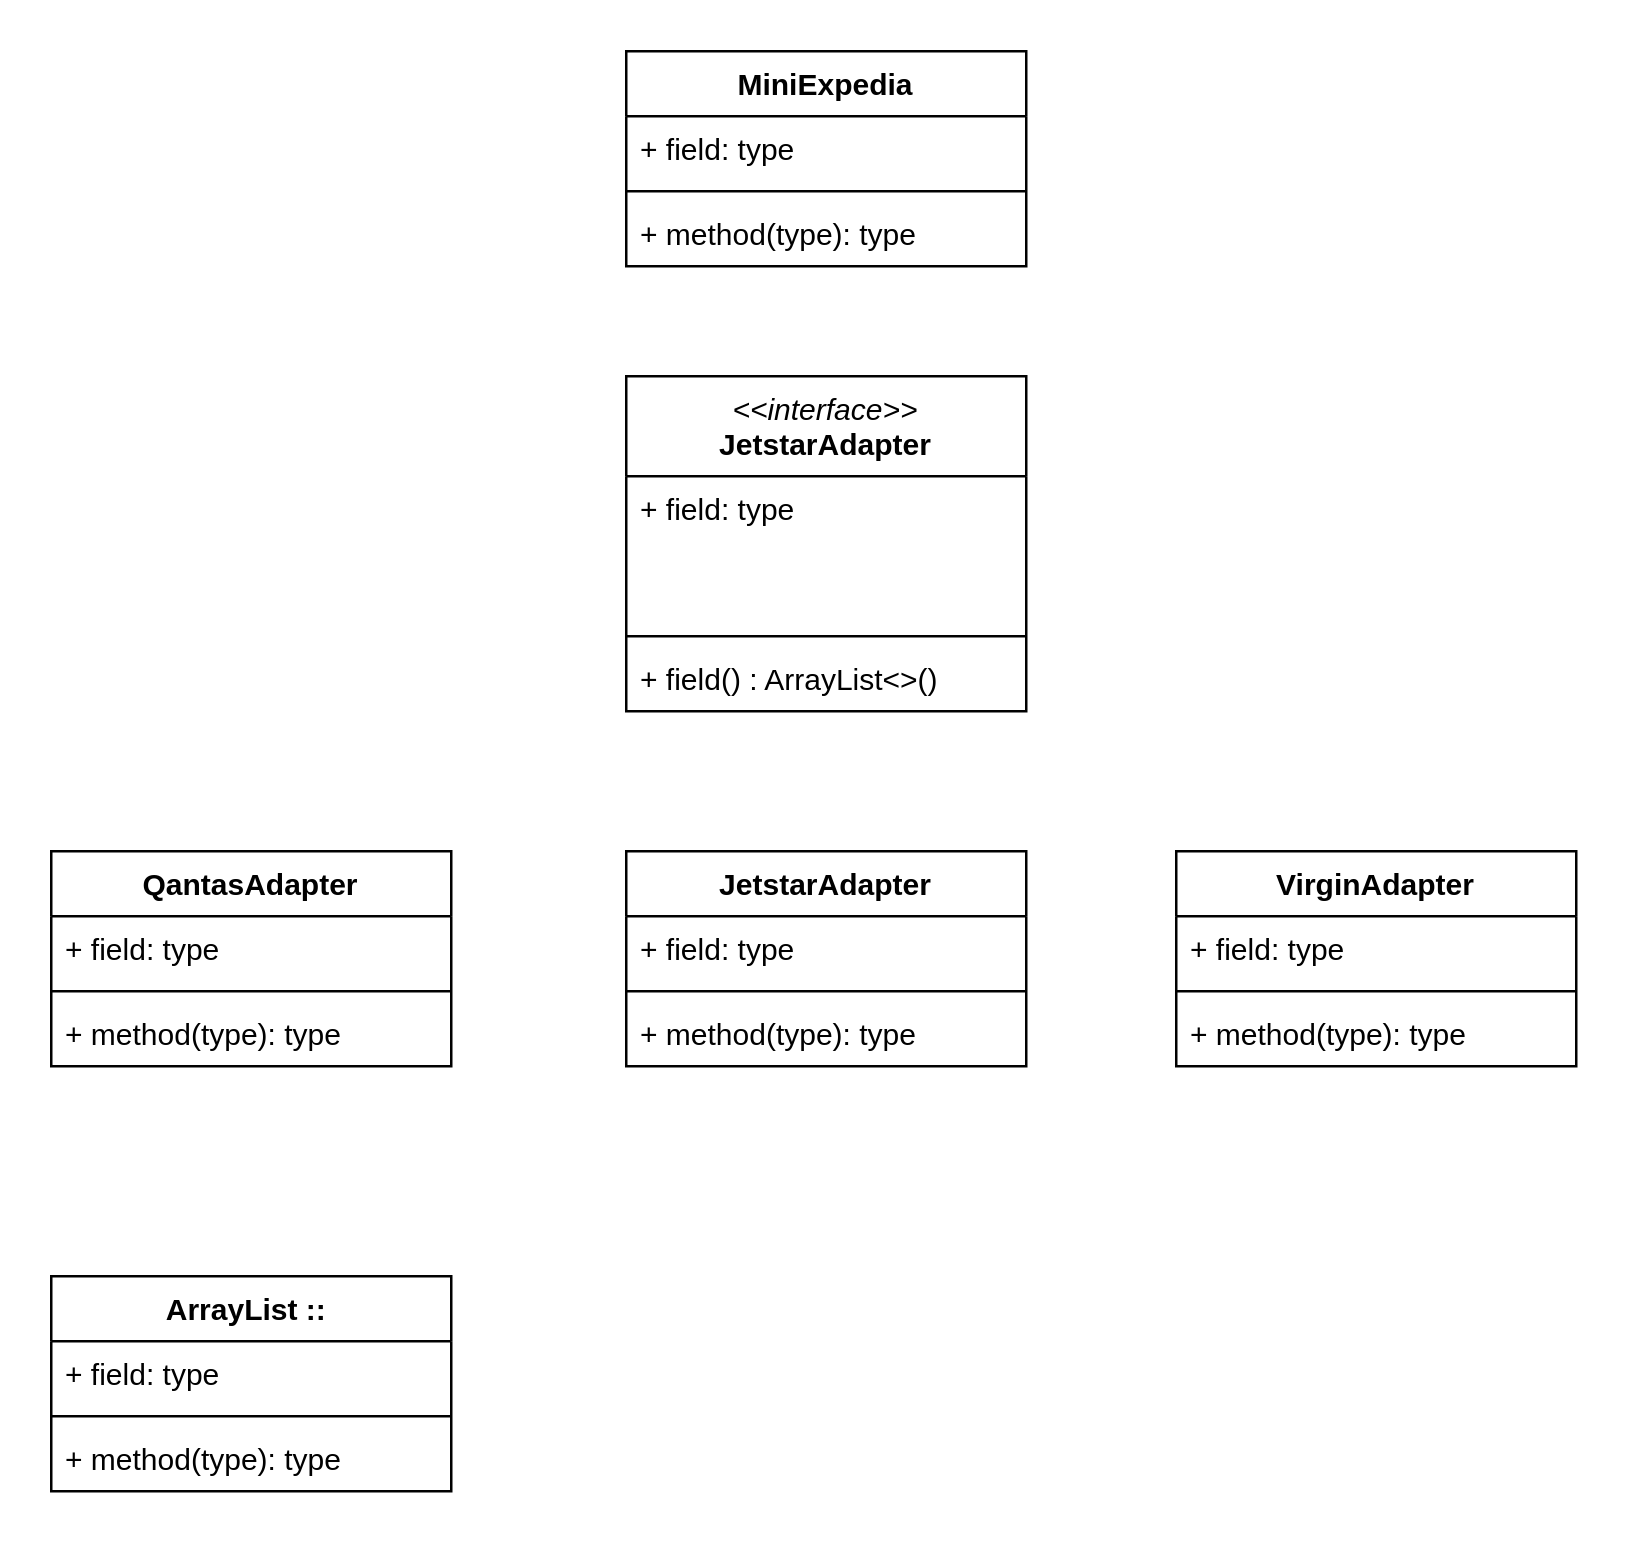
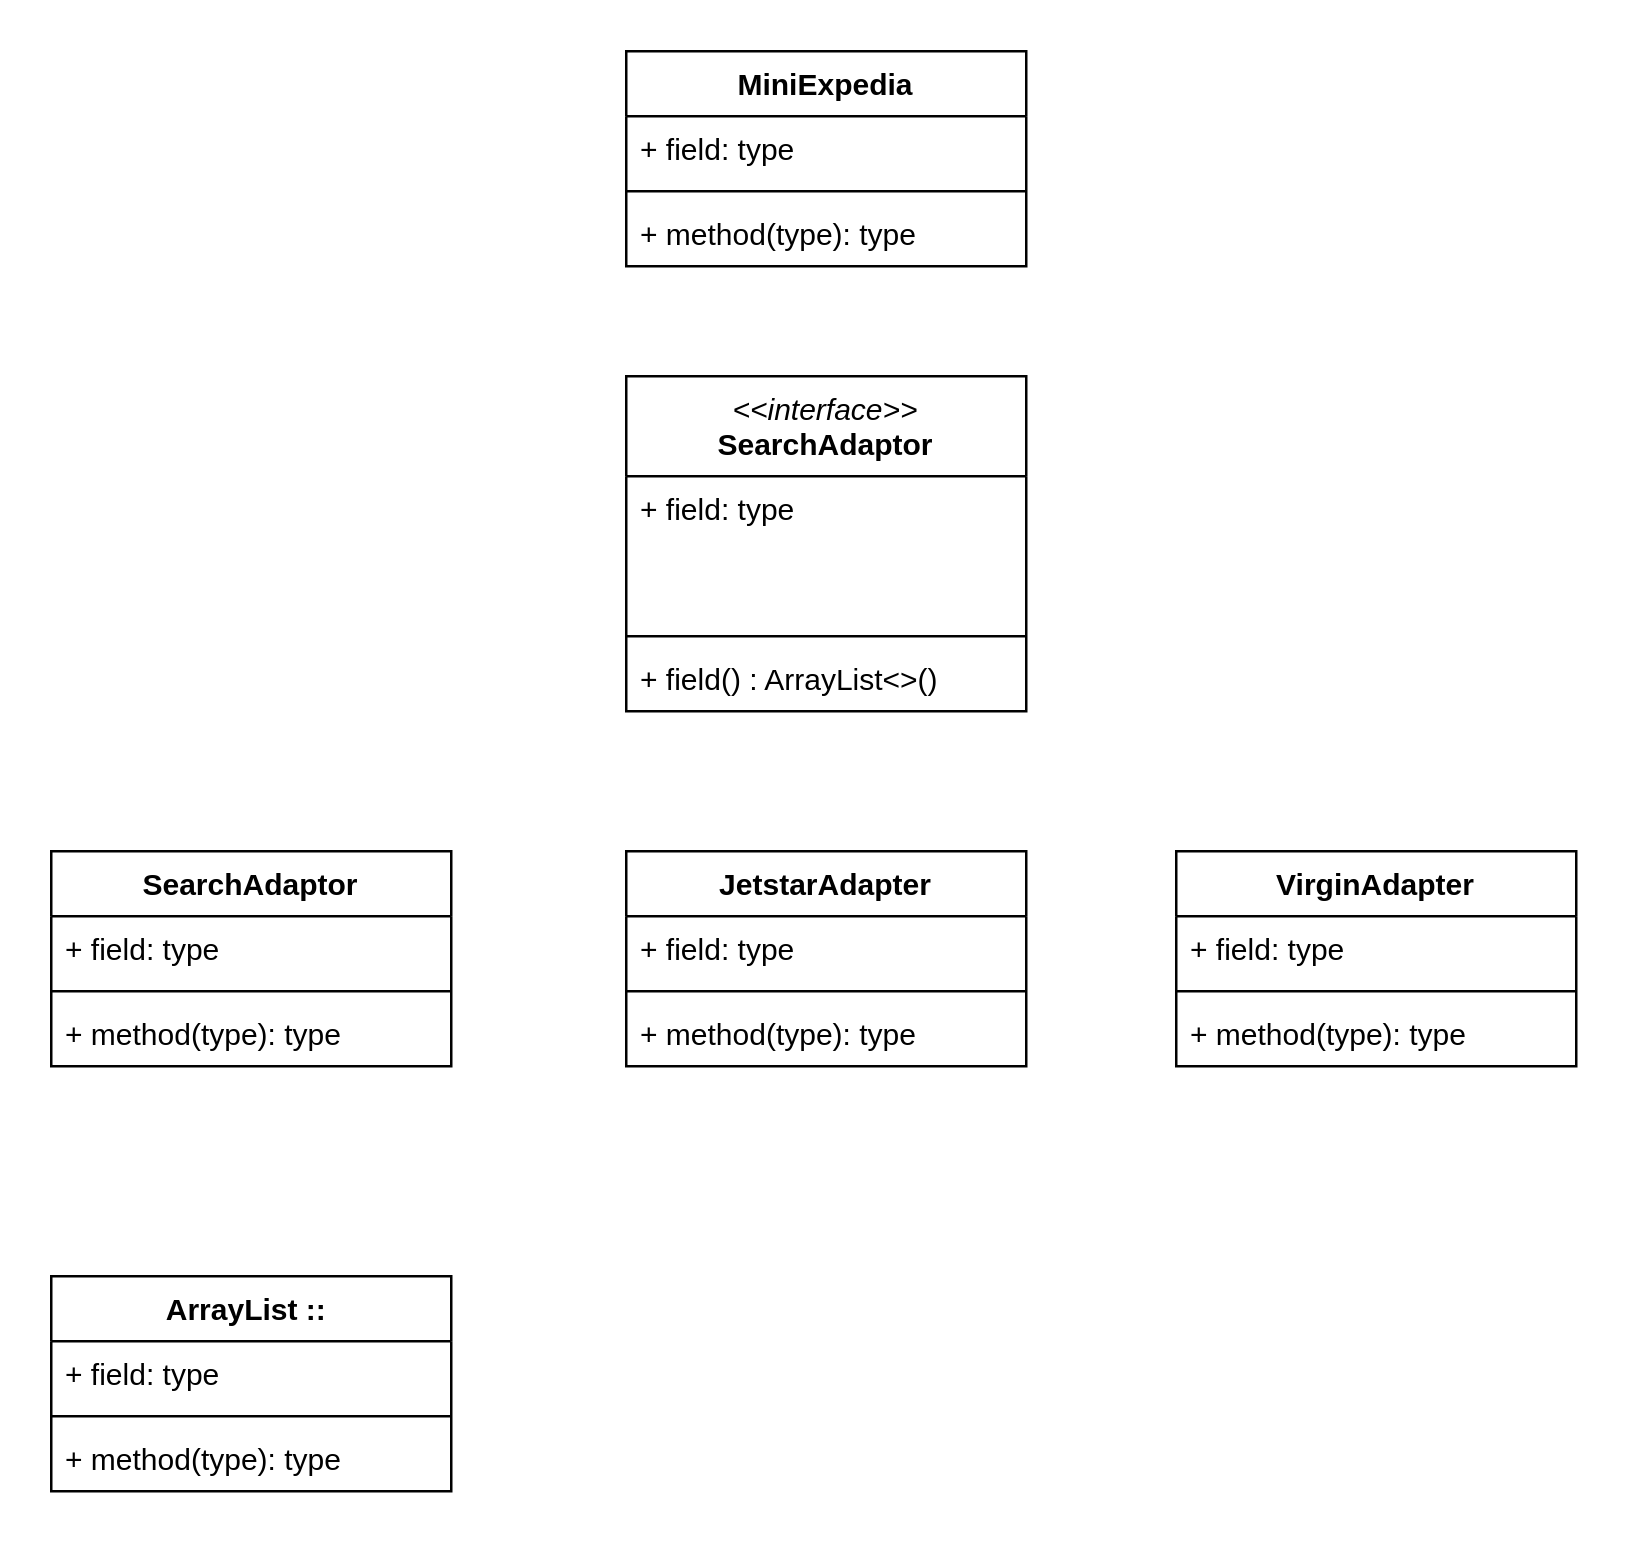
node "<<interface>> JetstarAdapter": label "<<interface>> JetstarAdapter" -> "<<interface>> SearchAdaptor"
node "QantasAdapter": label "QantasAdapter" -> "SearchAdaptor"
